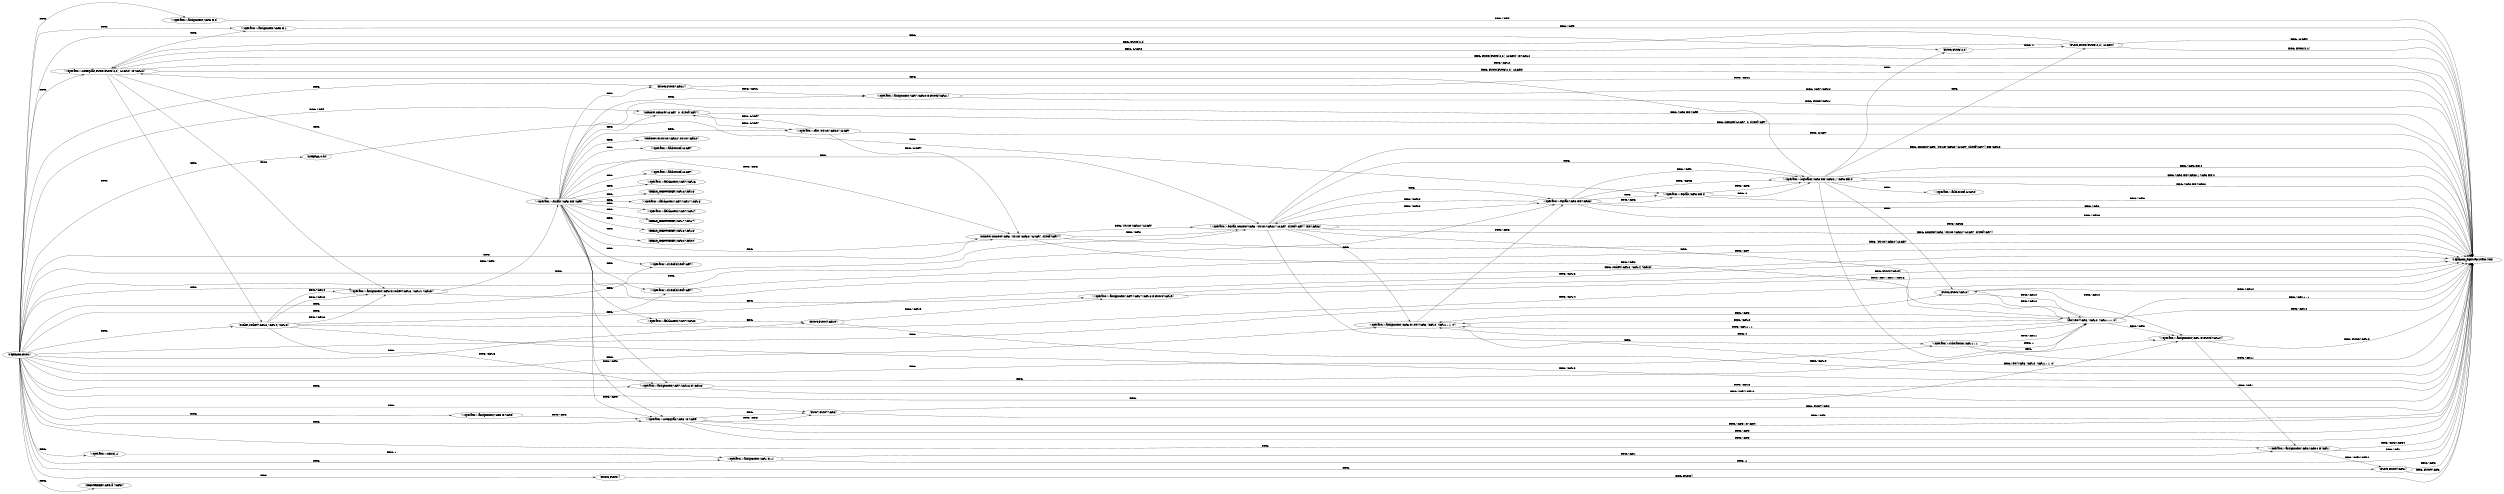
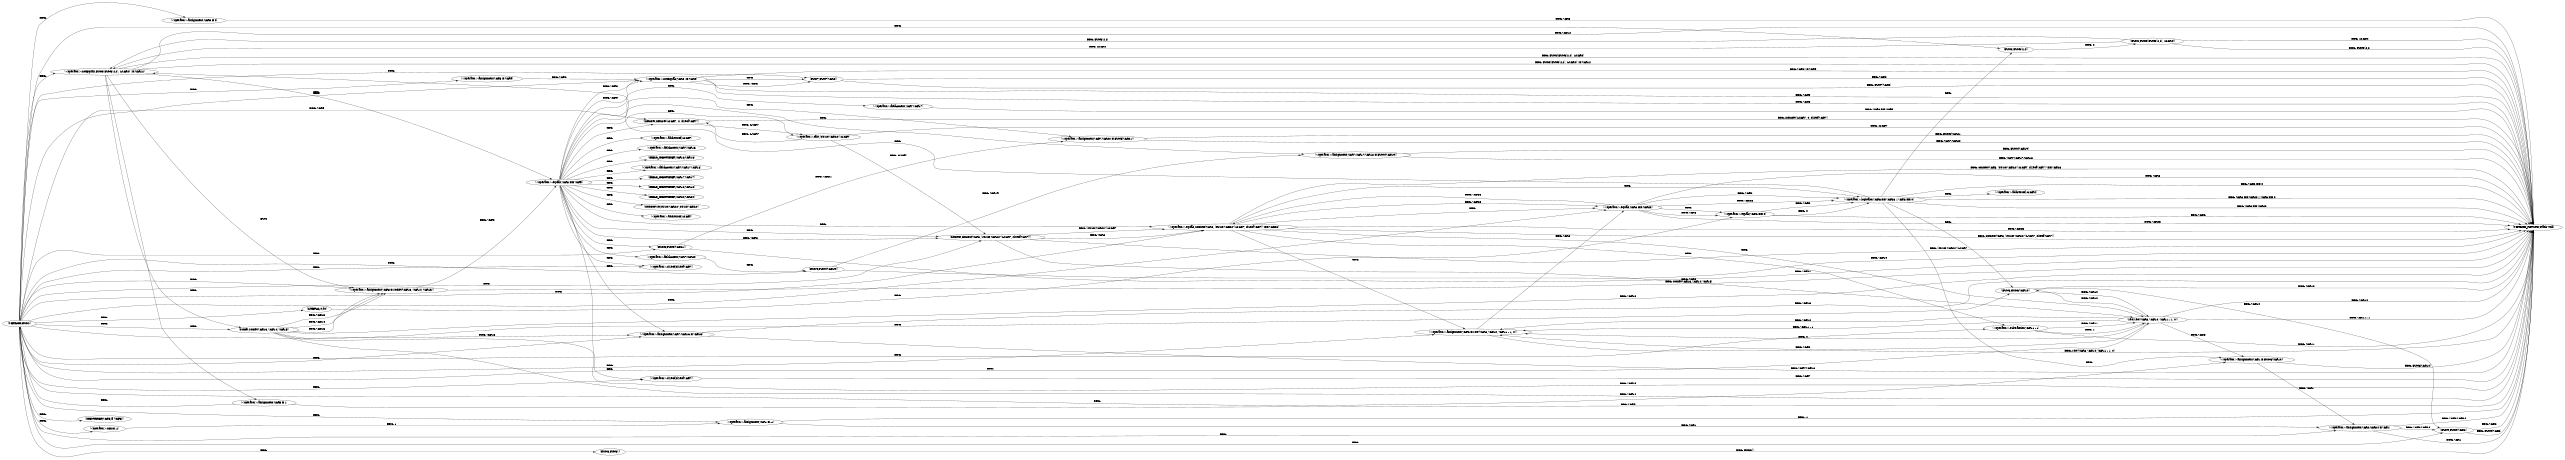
edge "(METHOD,FUN1)" -> "(<operator>.assignment,VAR5 = 1)": reversed
edge "(<operator>.equals,VAR8 == VAR9)" -> "(METHOD_RETURN,static void)": now "(<operator>.fieldAccess,VAR7.VAR17)" -> "(METHOD_RETURN,static void)"
edge "(<operator>.logicalOr,VAR6 == VAR23 || VAR6 == 0)" -> "(FUN2,FUN2(FUN3(2,2), &VAR4))": removed, label "CDG:"
edge "(METHOD,FUN1)" -> "(<operator>.assignment,VAR8 = socket(VAR13, VAR14, VAR15))": label "CDG: " -> "DDG: "
edge "(FUN6,FUN6(VAR10))" -> "(<operator>.assignment,VAR1 = FUN6(VAR10))": now "(FUN6,FUN6(VAR10))" -> "(FUN9,FUN9(VAR2))"
